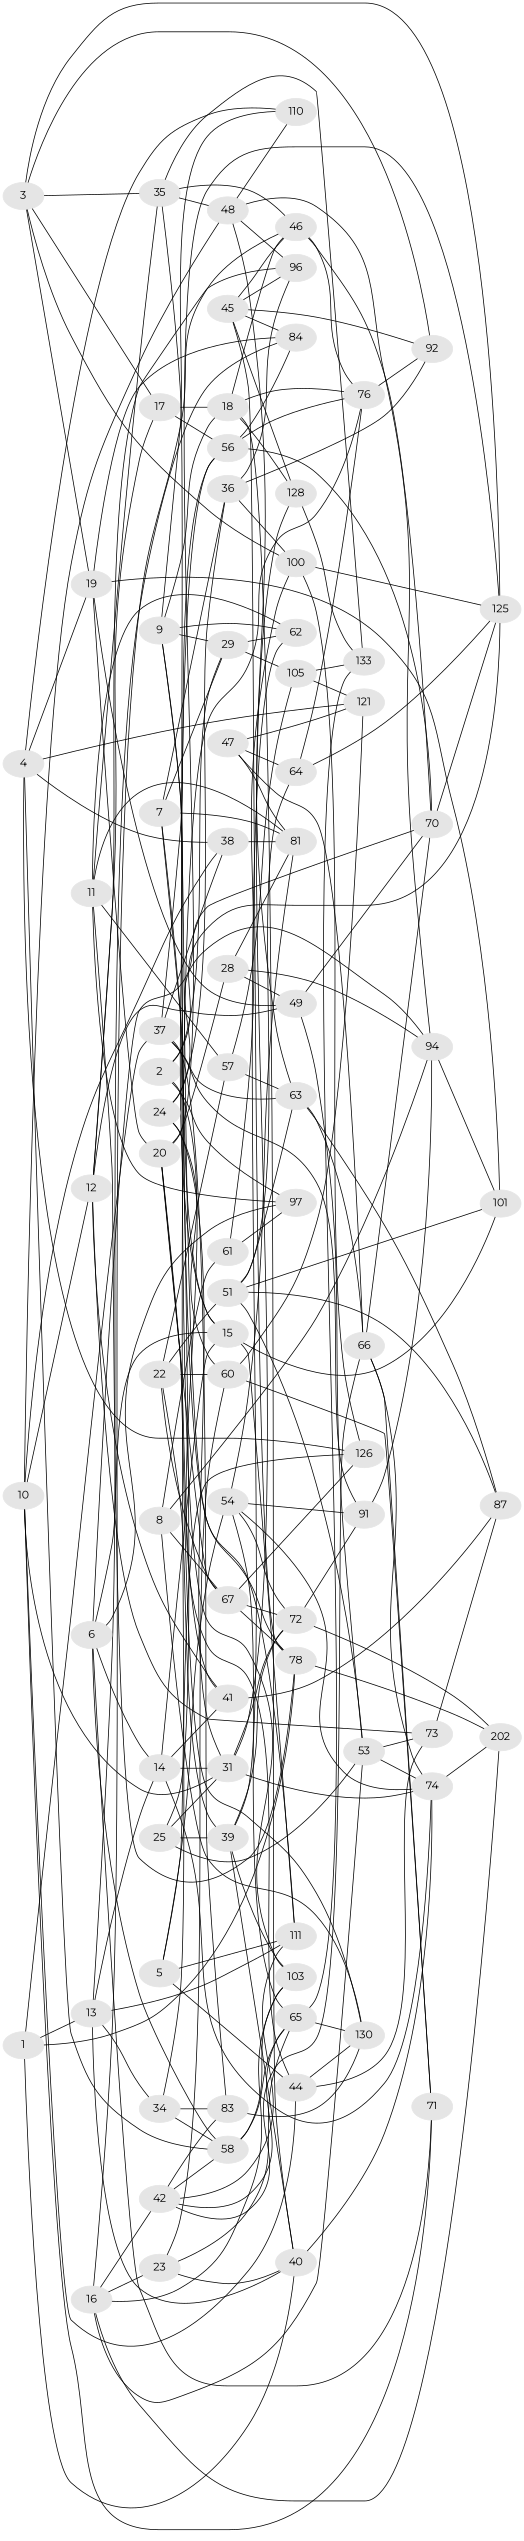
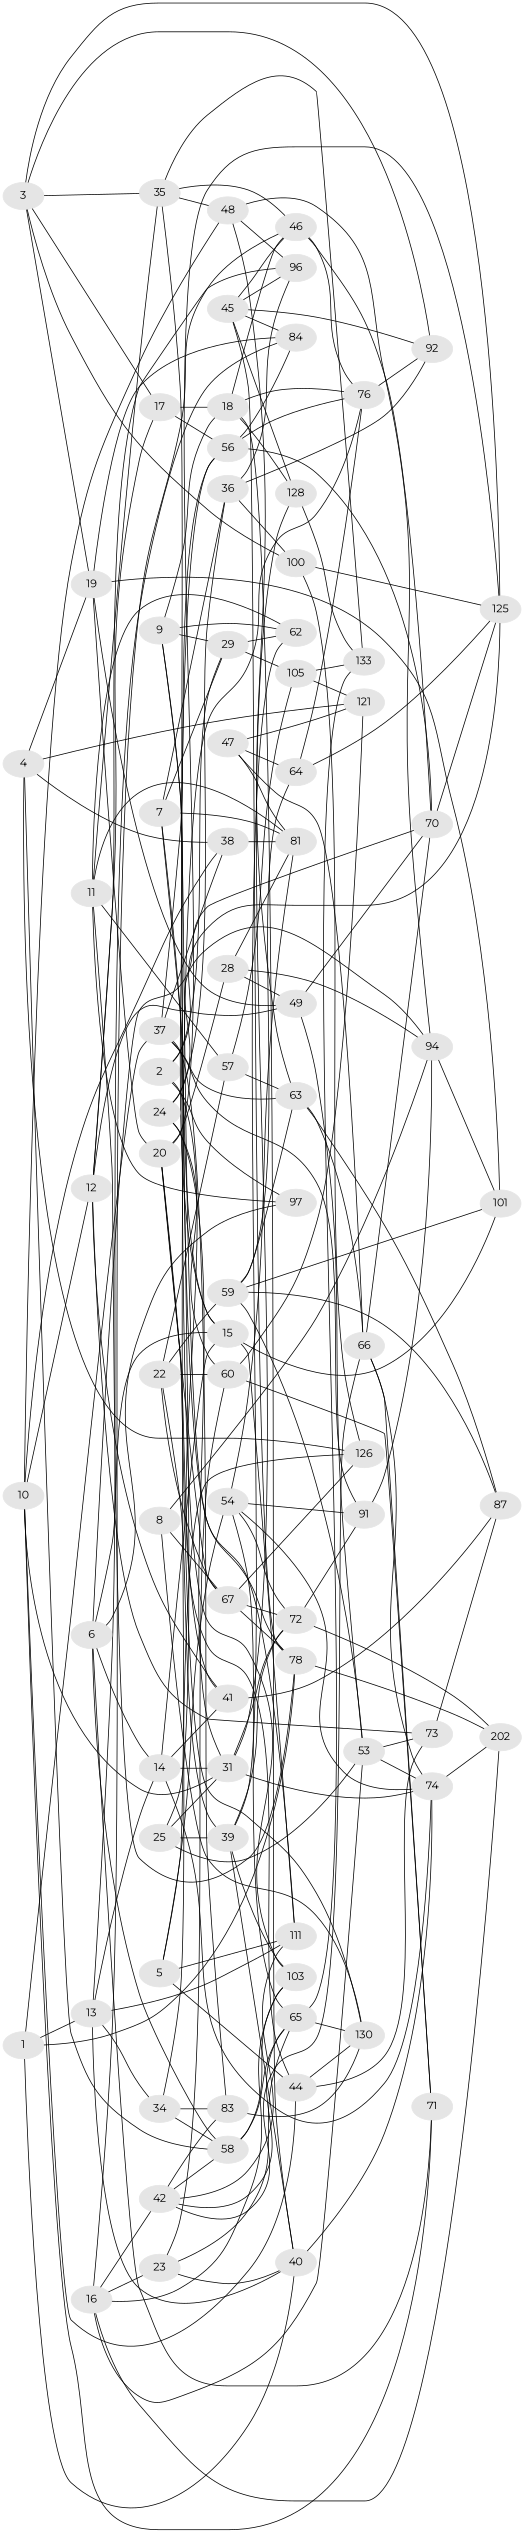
node "110": removed
node "61": removed
node "51": label "51" -> "59"
